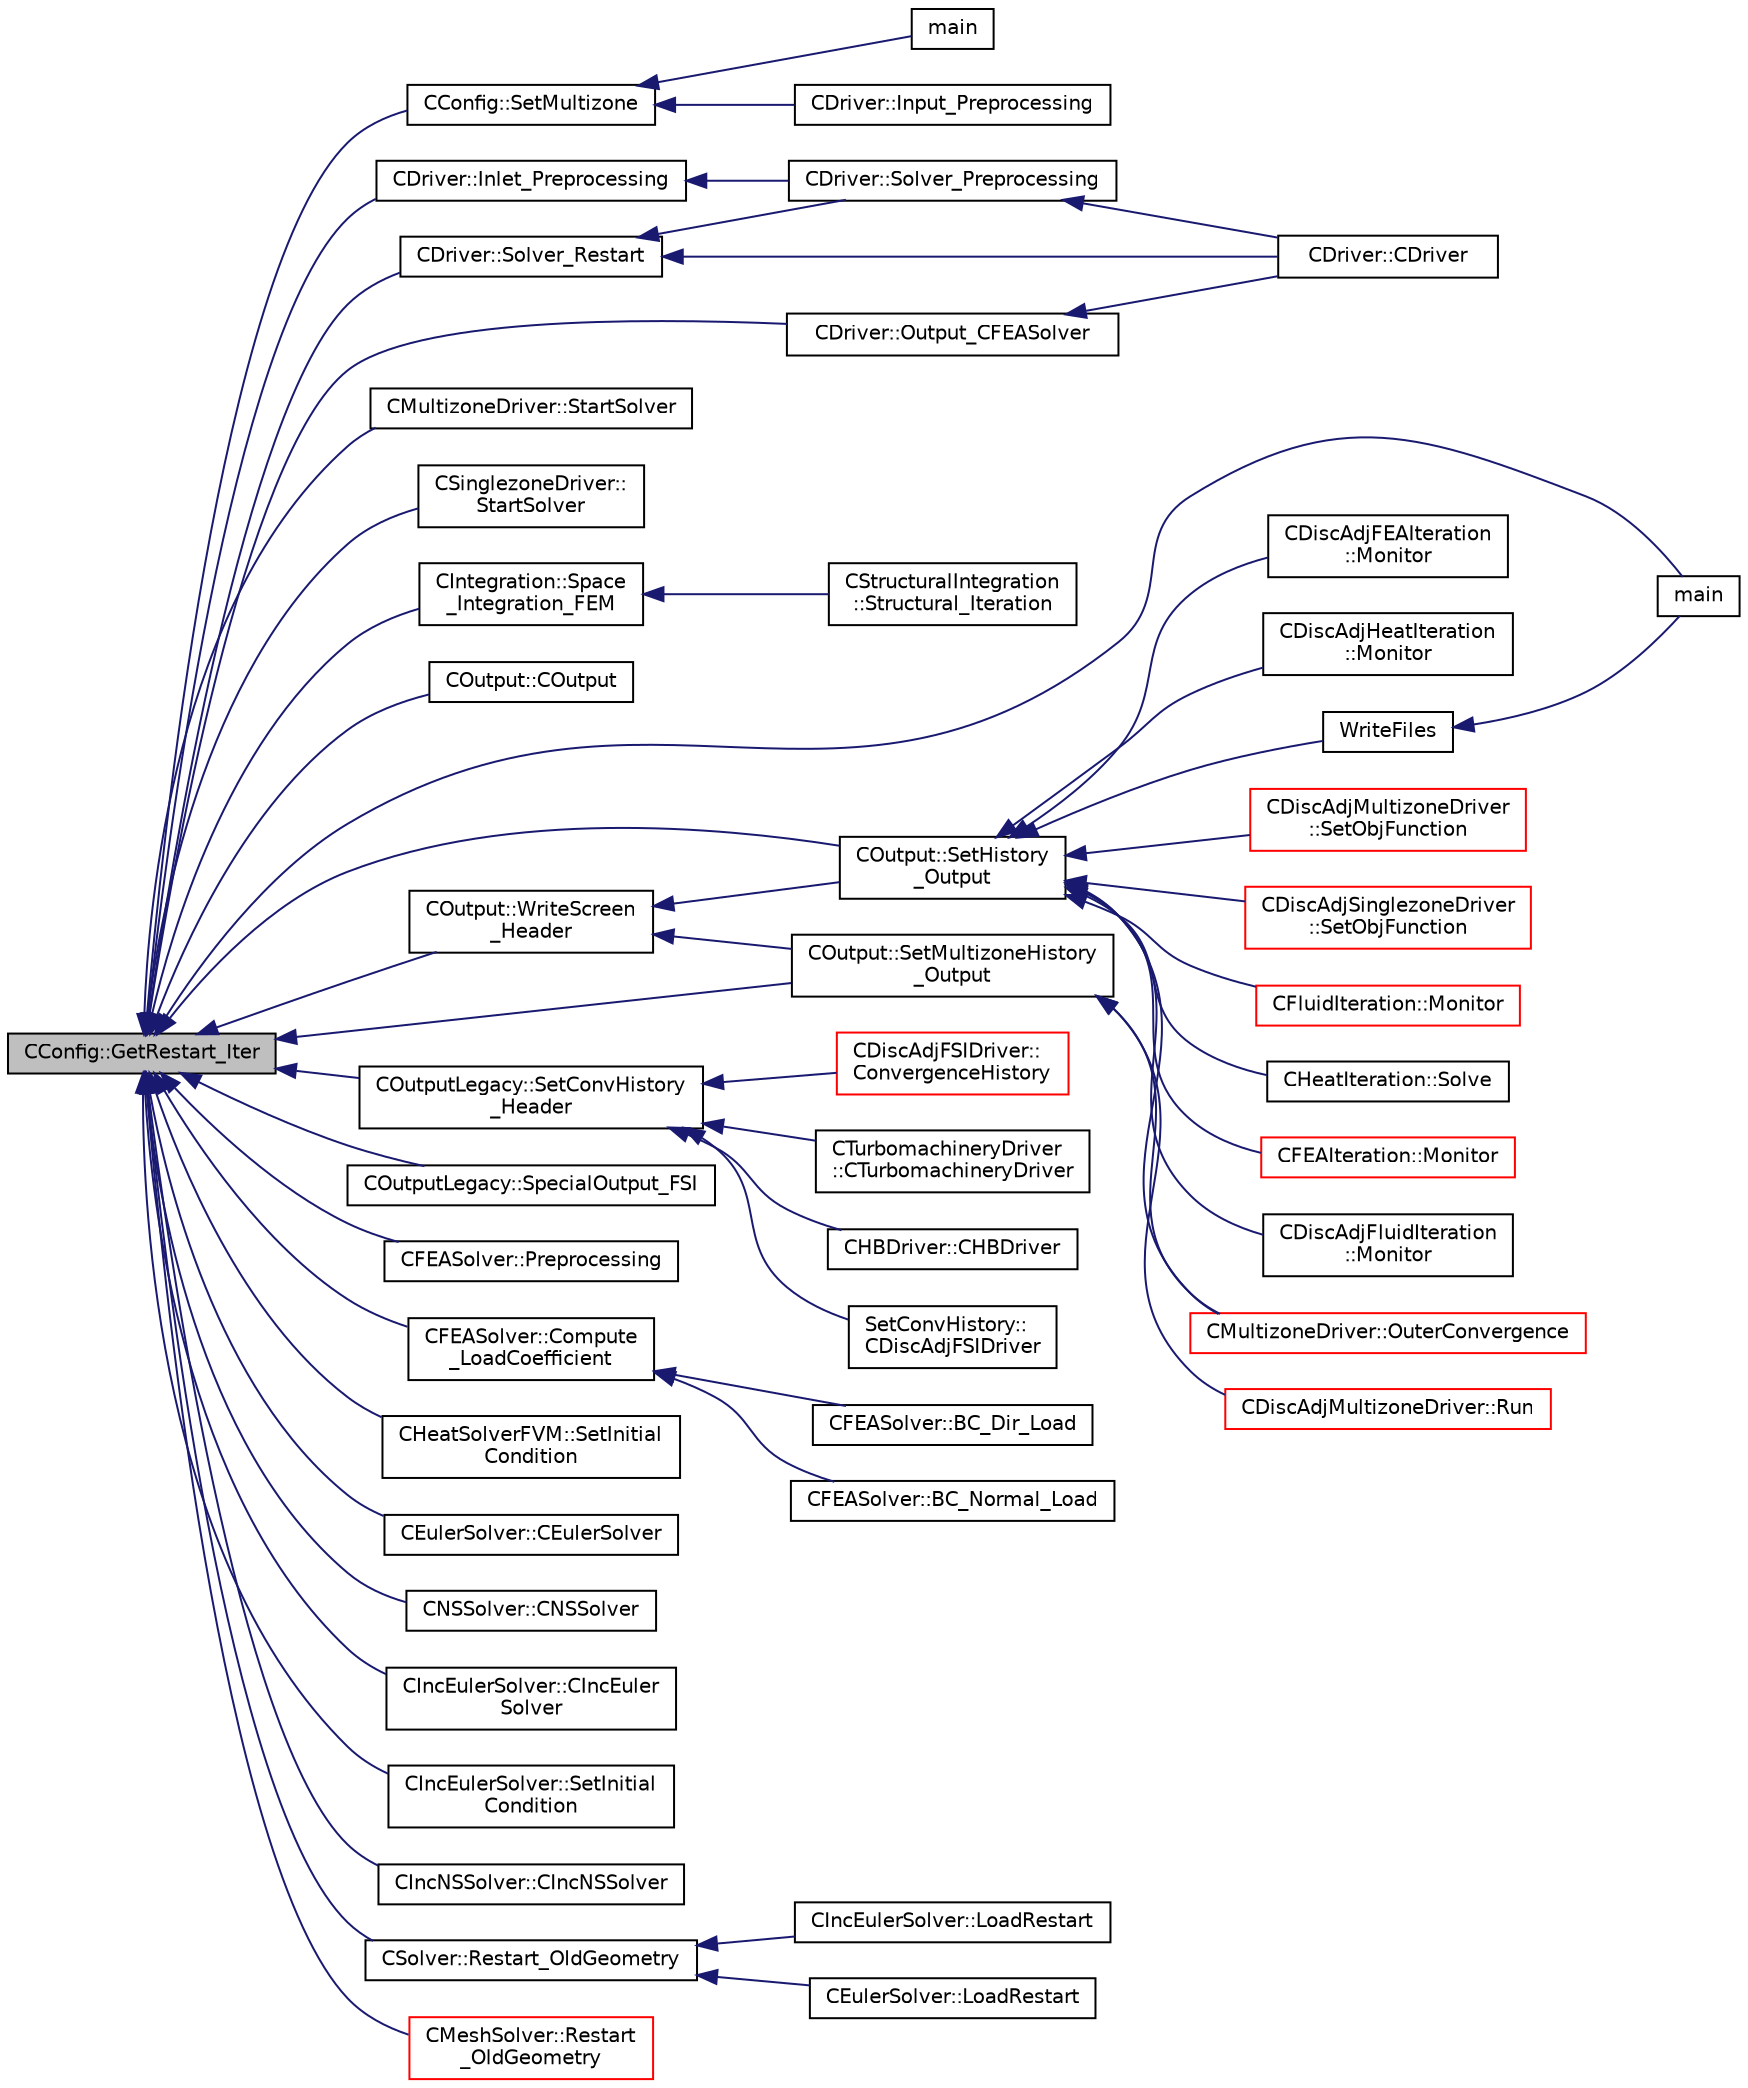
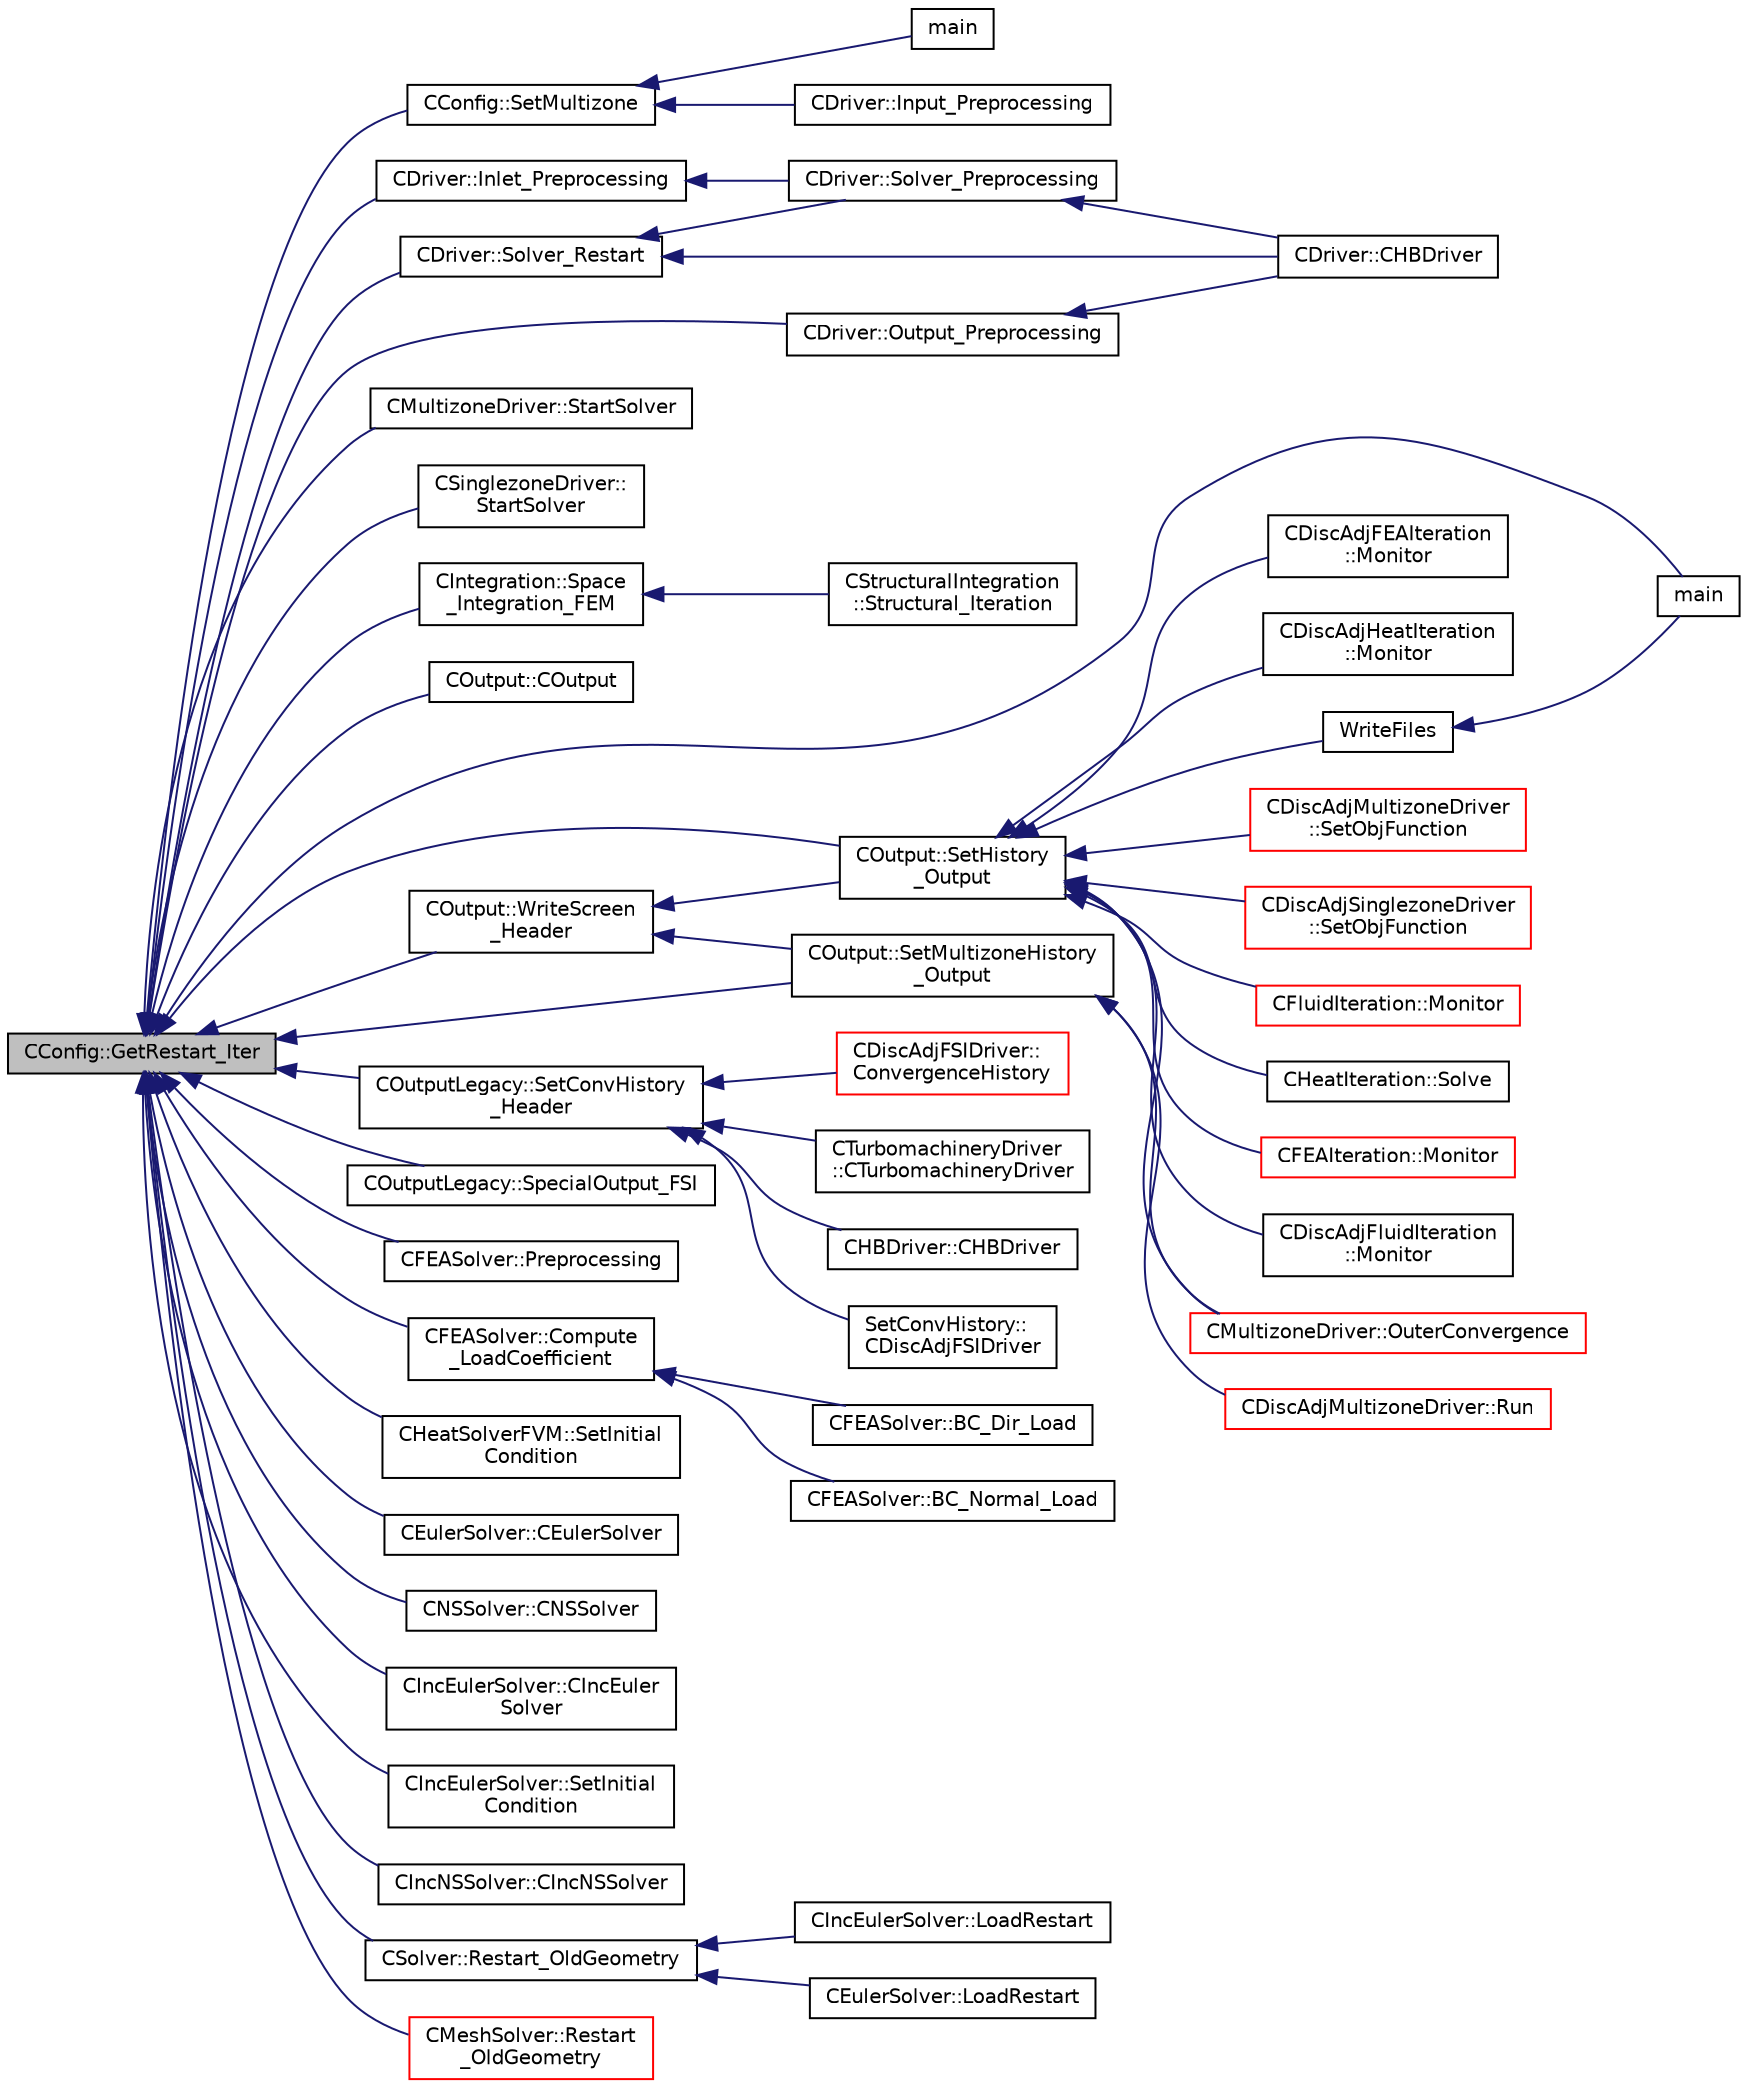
node "CDriver::CDriver": label "CDriver::CDriver" -> "CDriver::CHBDriver"
node "CDriver::Output_CFEASolver": label "CDriver::Output_CFEASolver" -> "CDriver::Output_Preprocessing"
